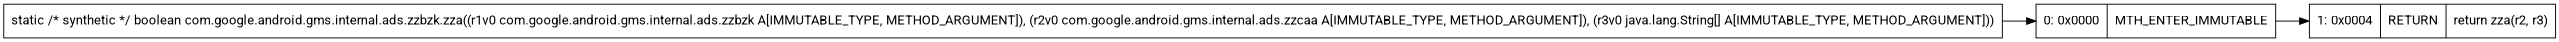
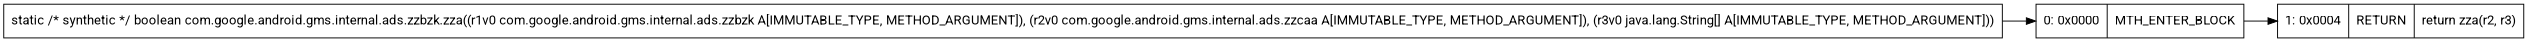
node "0: 0x0000": text "MTH_ENTER_IMMUTABLE" -> "MTH_ENTER_BLOCK"
